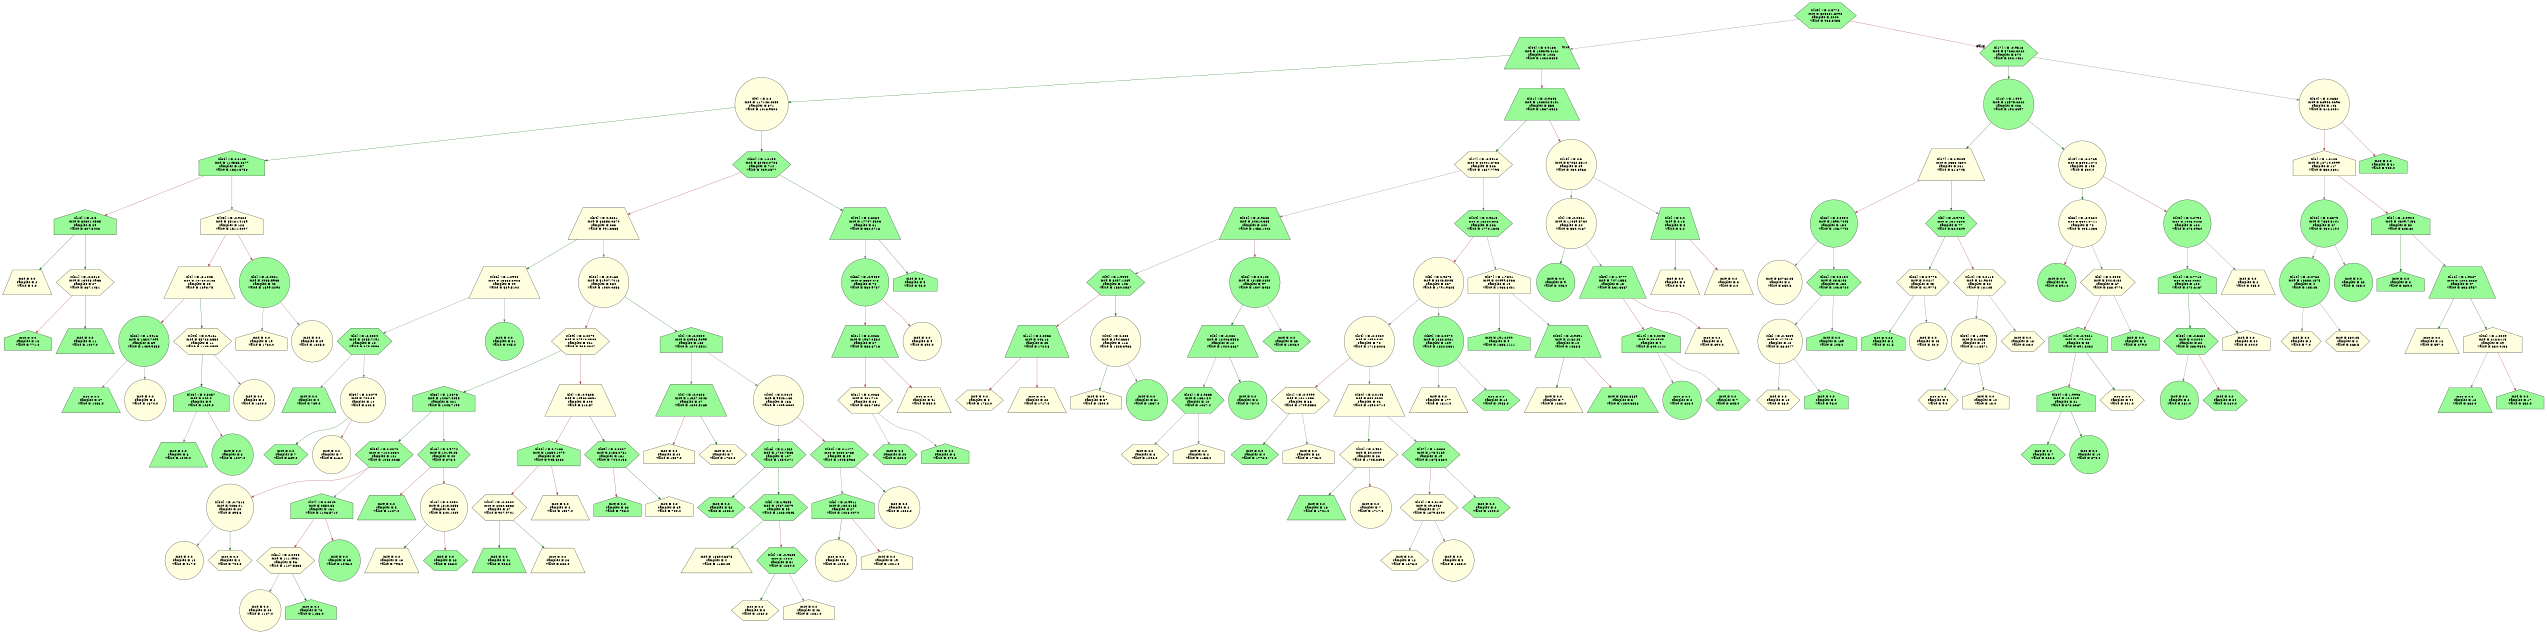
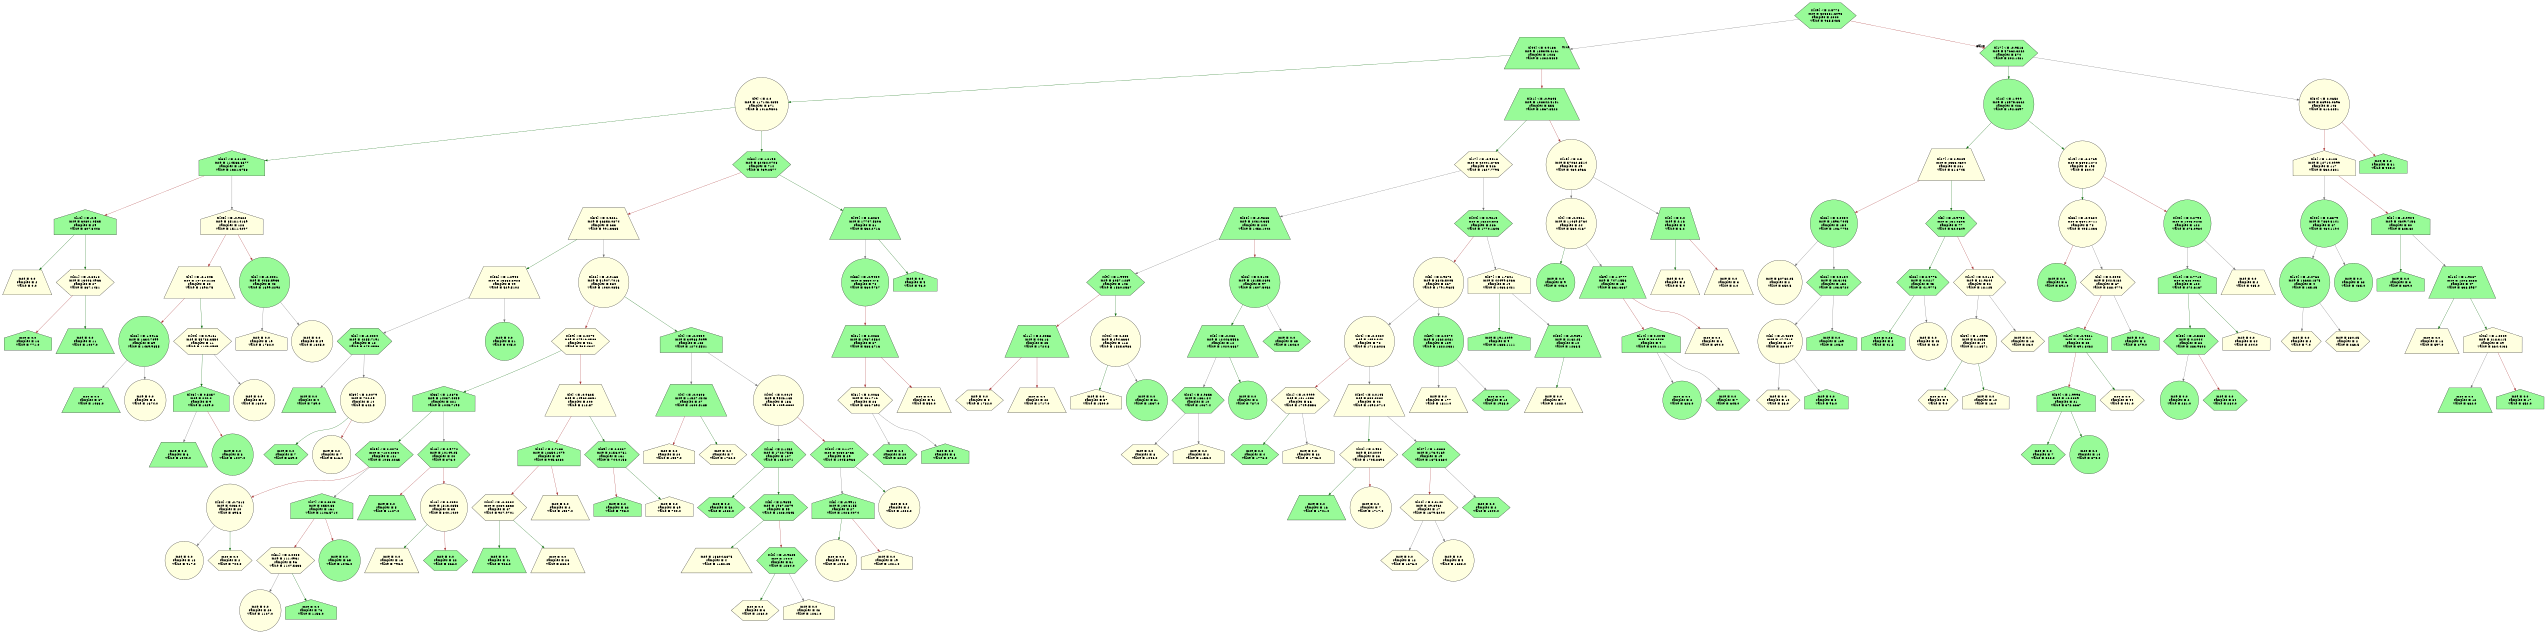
node "X[28] <= 2.9776 mse = 0.0217 samples = 45 value = 41.9778": fillcolor lightyellow -> palegreen
node "mse = 0.0 samples = 9 value = 392.0": removed
node "mse = 5338.8889 samples = 3 value = 1230.3333": removed
